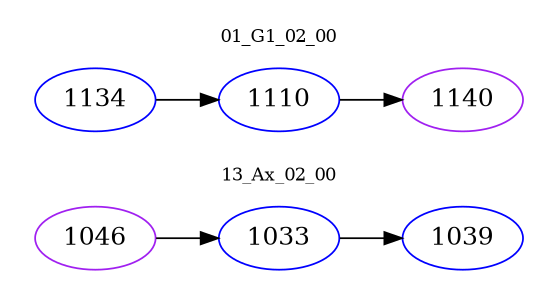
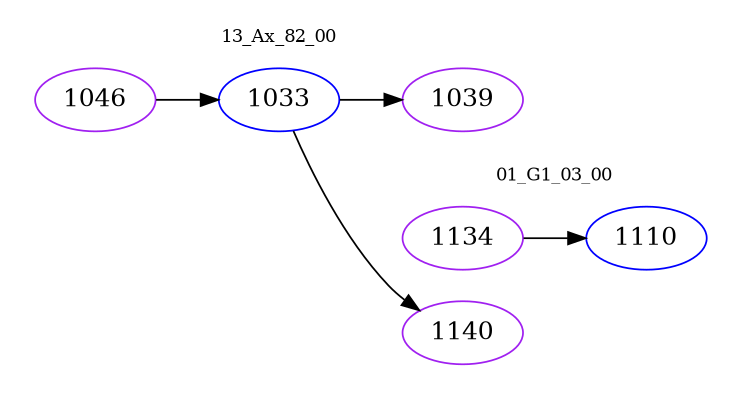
cluster "01_G1_02_00": label "01_G1_02_00" -> "01_G1_03_00"
node "1134": color blue -> purple
edge "1110" -> "1140": now "1033" -> "1140"
cluster "13_Ax_02_00": label "13_Ax_02_00" -> "13_Ax_82_00"
node "1039": color blue -> purple
